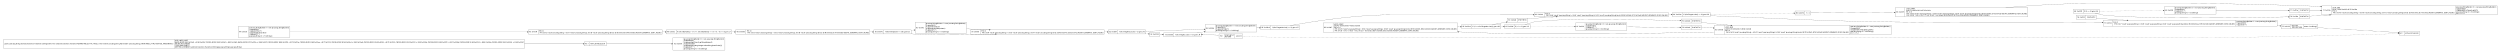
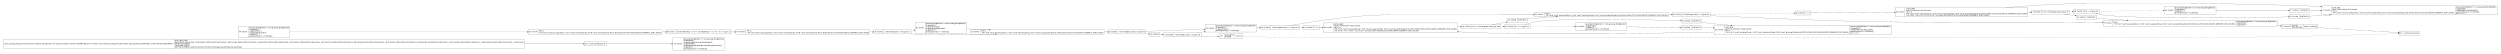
node "67: 0x00f7": added
node "57: 0x00b6": added
edge "79: ?" -> "54: 0x0099": reversed
